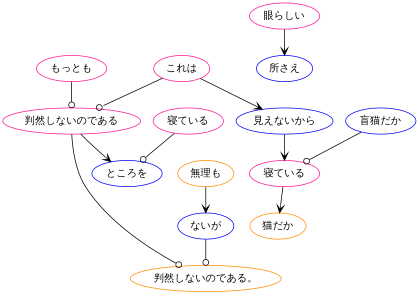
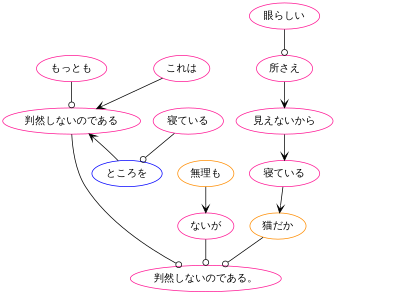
edge "眼らしい" -> "所さえ": arrowhead vee -> odot
node "所さえ": color blue -> deeppink
edge "これは" -> "判然しないのである": arrowhead odot -> vee
edge "これは" -> "見えないから": now "所さえ" -> "見えないから"
node "見えないから": color blue -> deeppink
node "盲猫だか": removed
edge "判然しないのである" -> "ところを": reversed
node "ないが": color blue -> deeppink
edge "猫だか" -> "判然しないのである。": added
node "判然しないのである。": color darkorange -> deeppink
